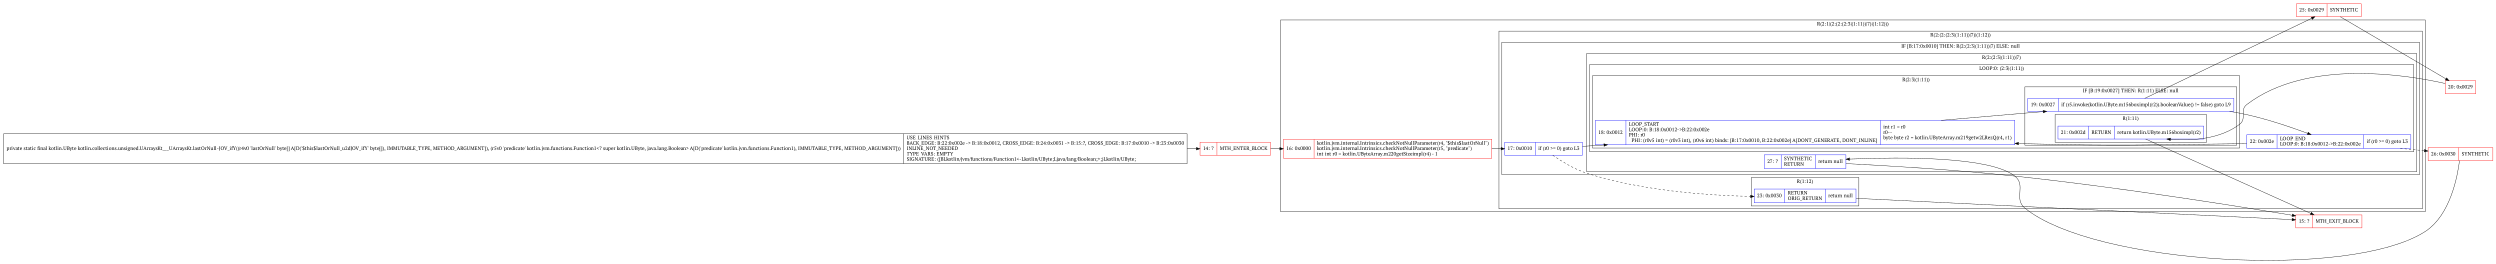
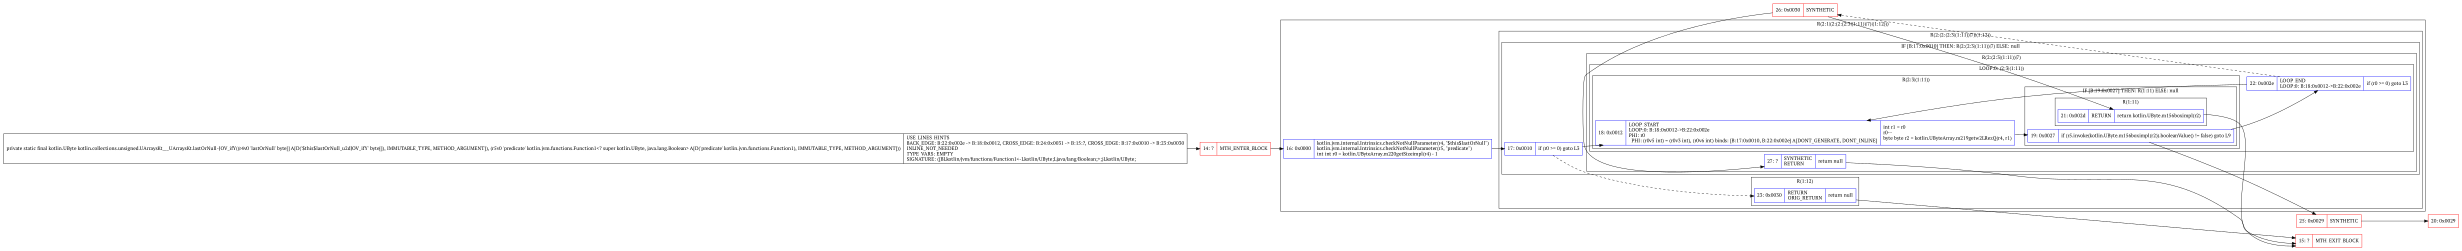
edge "20: 0x0029" -> "21: 0x002d": now "26: 0x0030" -> "21: 0x002d"
node "16: 0x0000": color red -> blue
